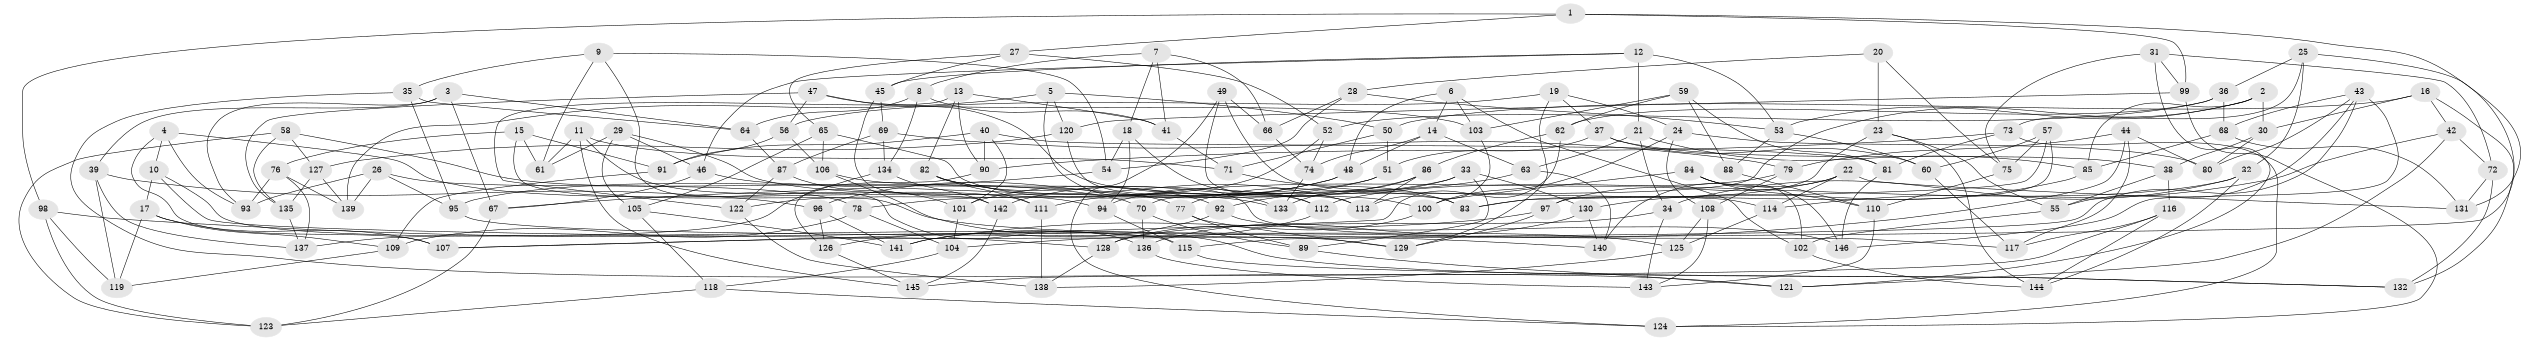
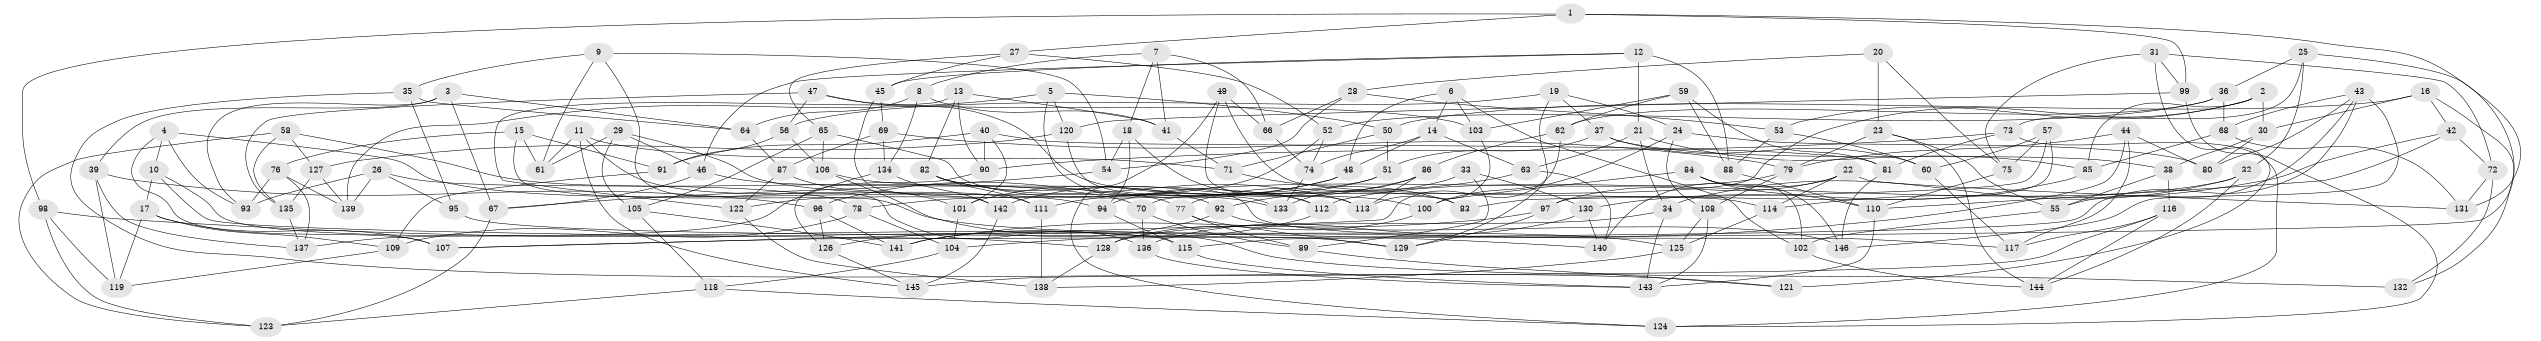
edge "12" -- "53": now "12" -- "88"
edge "33" -- "95": removed
edge "23" -- "83": now "23" -- "79"
edge "42" -- "121": now "42" -- "110"
edge "115" -- "132": now "115" -- "143"
